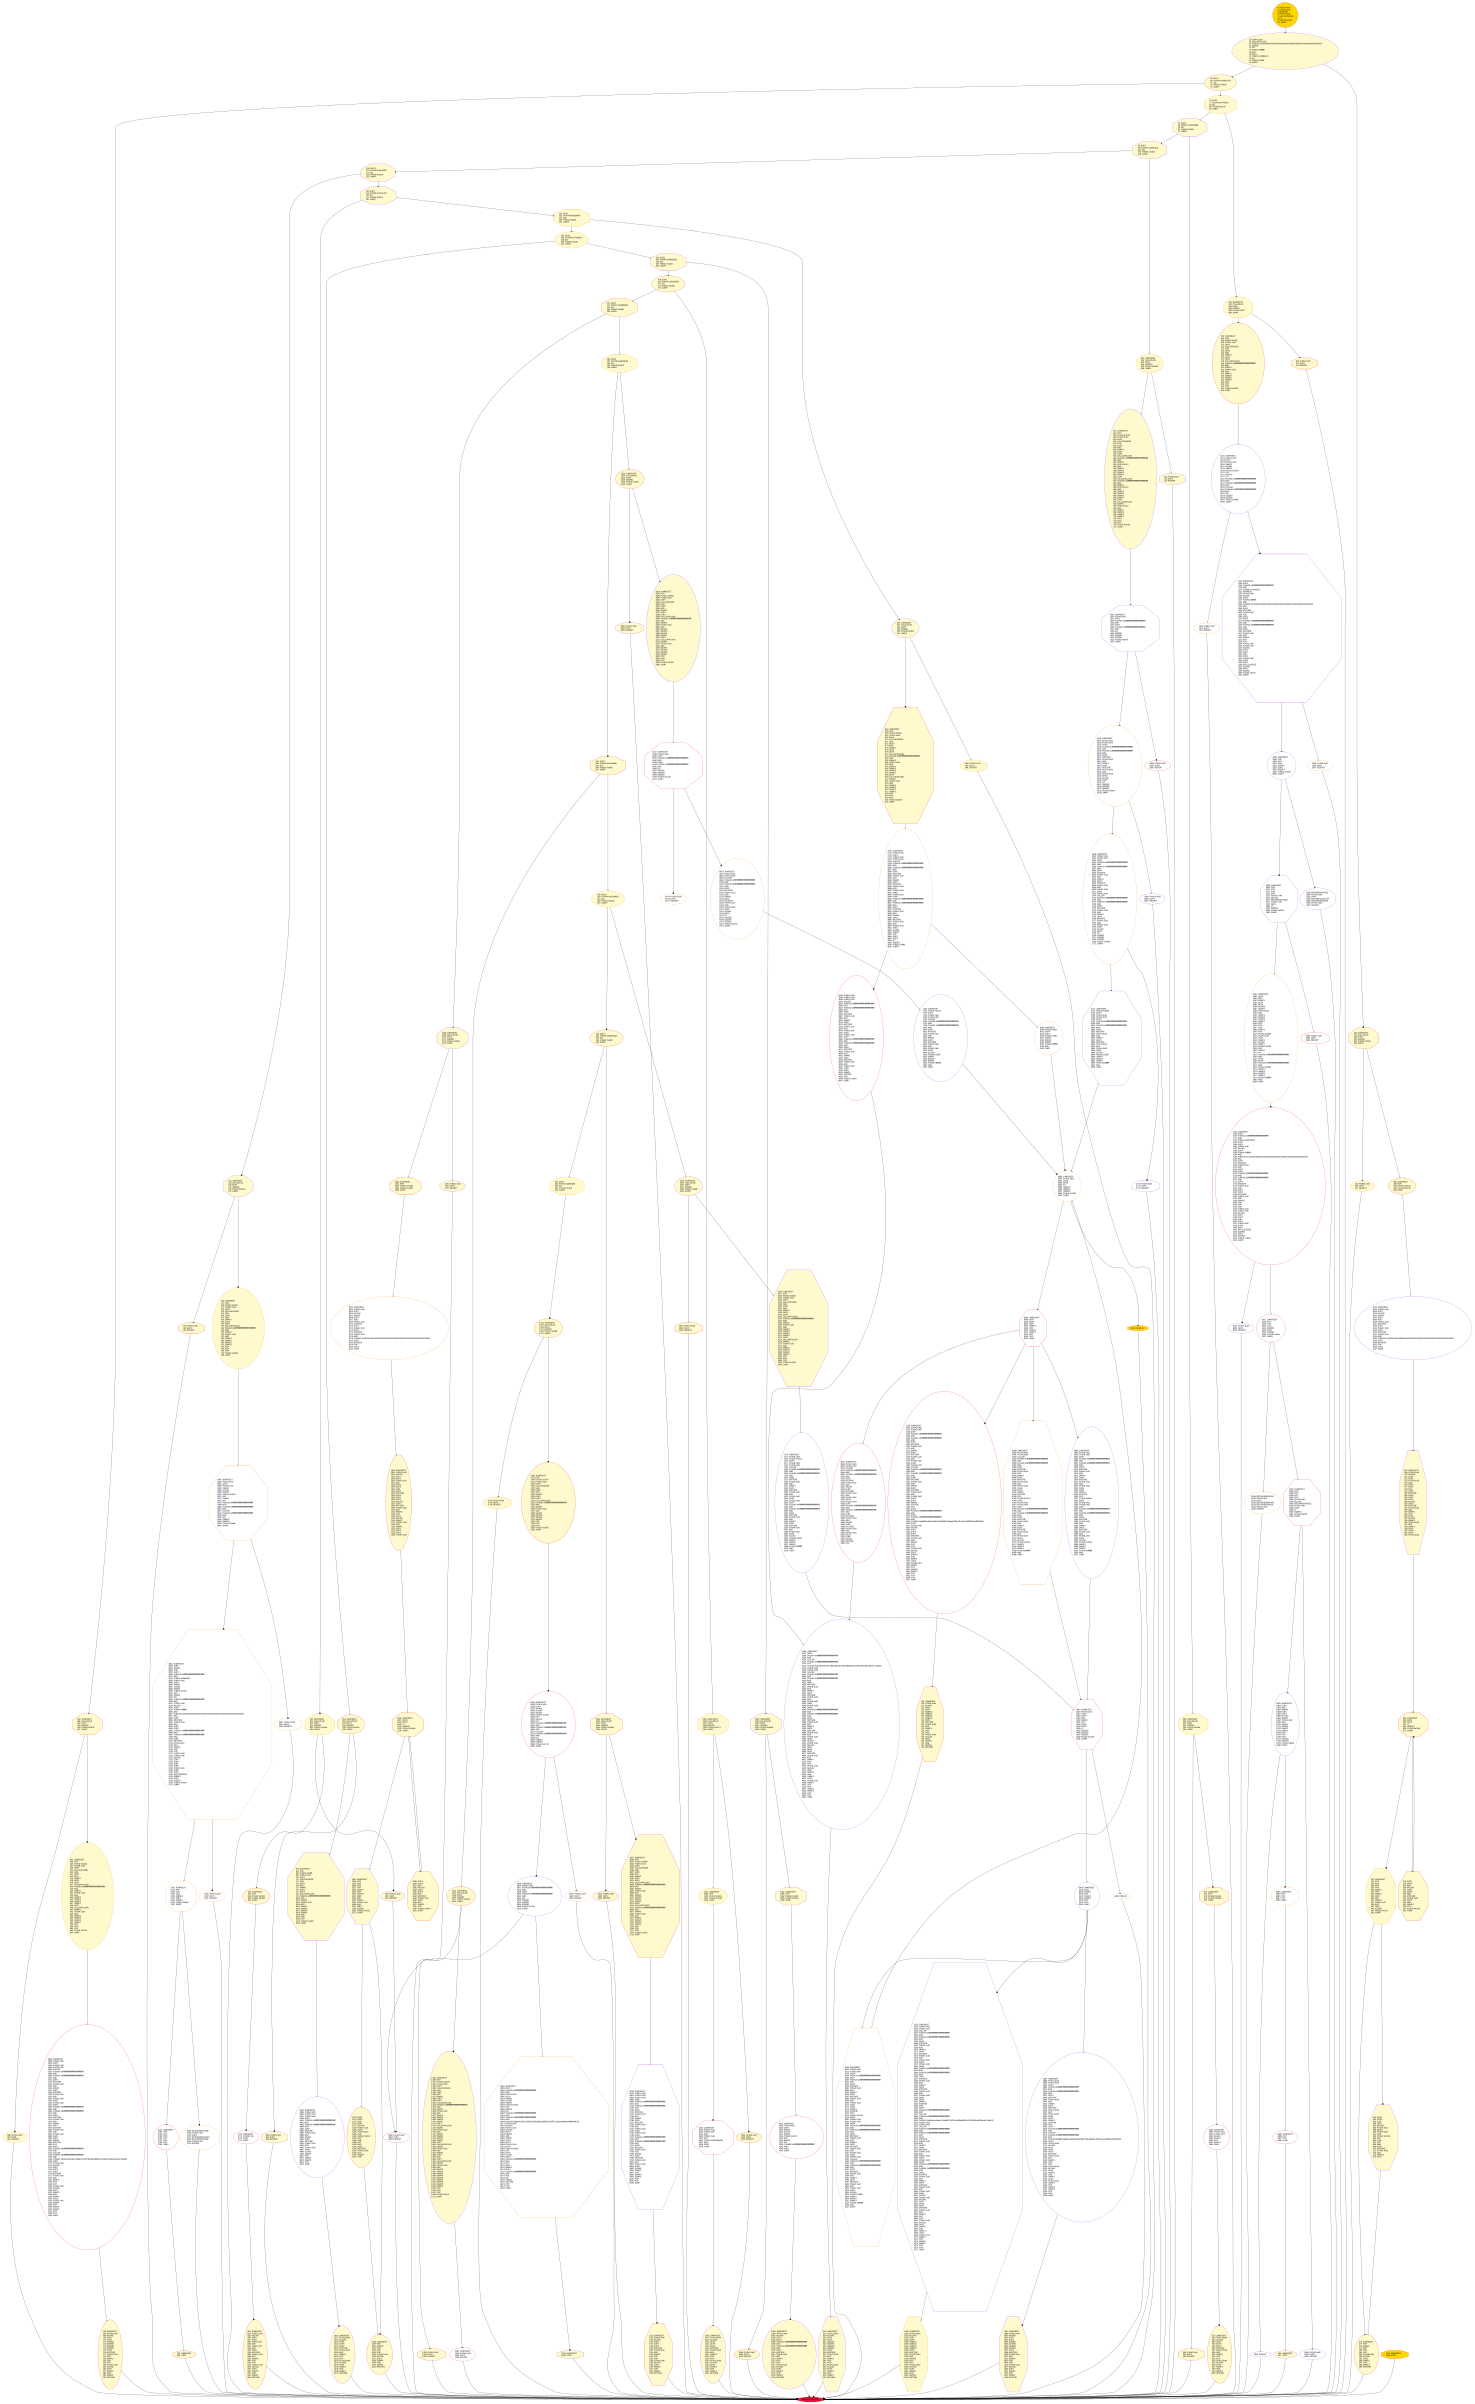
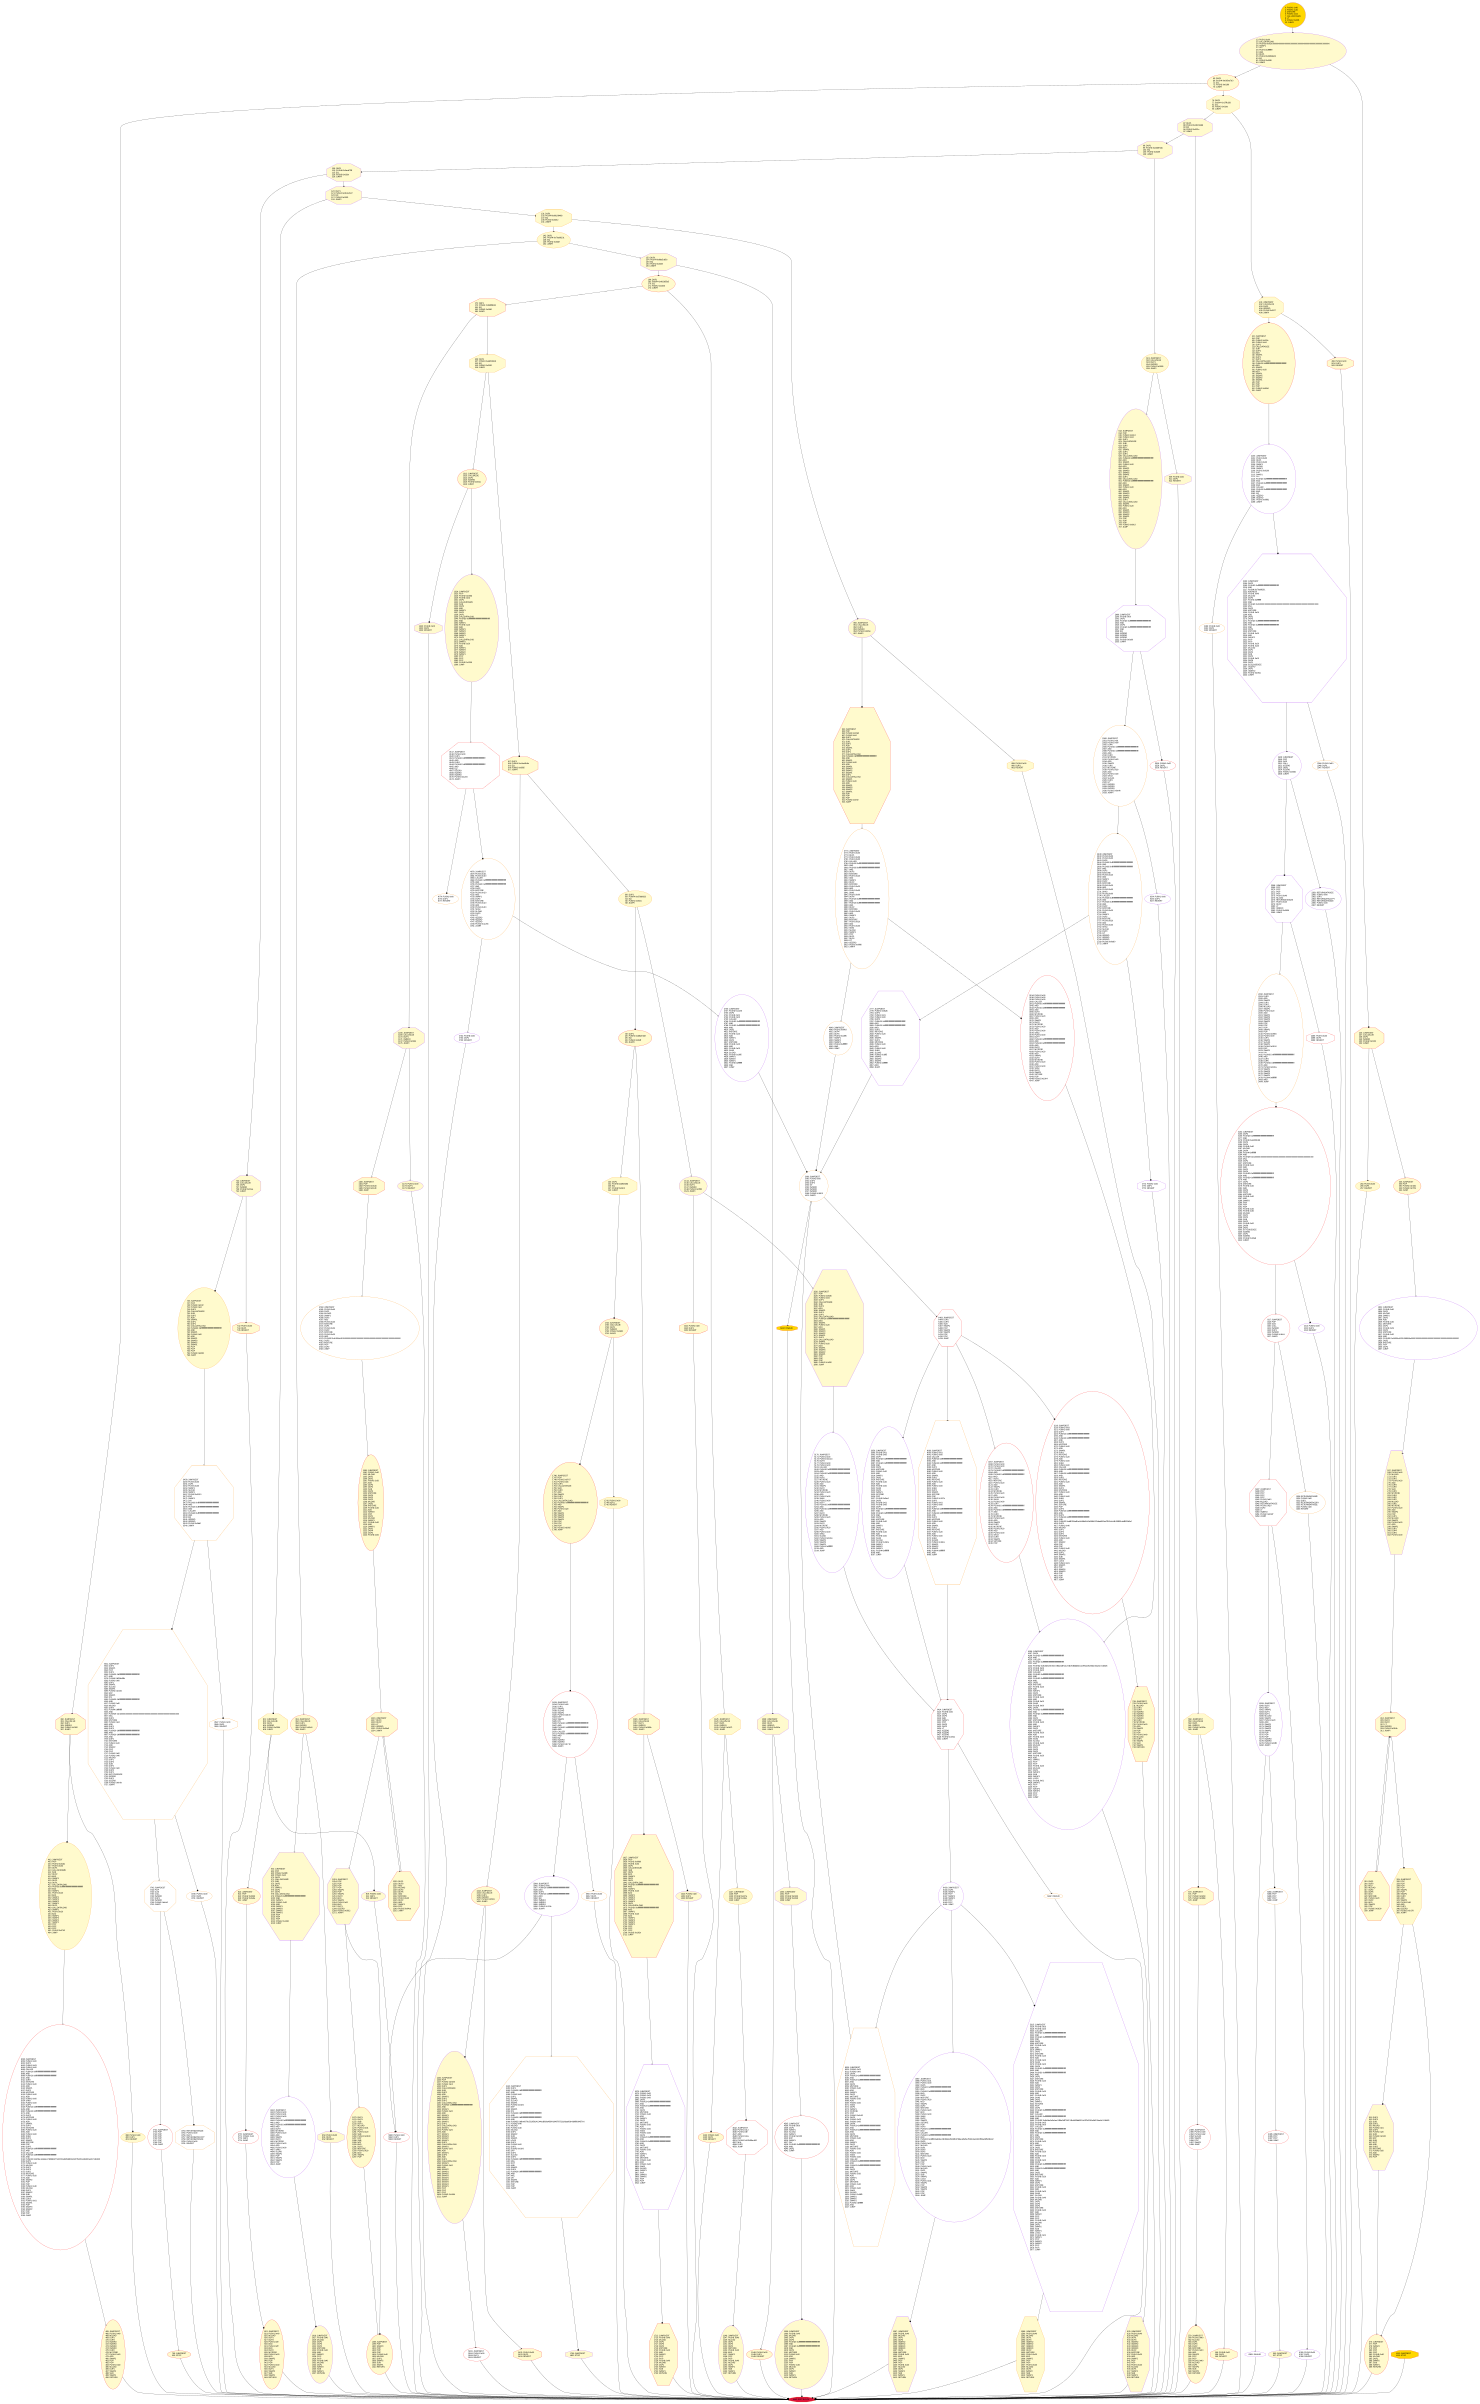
node "4752: PUSH1 0x00 4754: DUP1 4755: REVERT": added
node "6384: JUMPDEST 6385: POP 6386: POP 6387: POP 6388: JUMP": shape octagon -> ellipse
